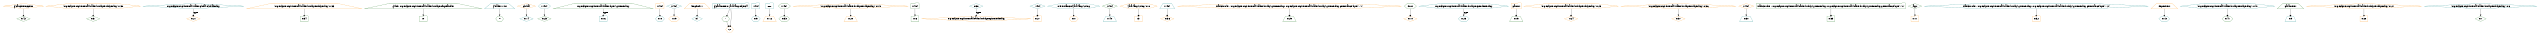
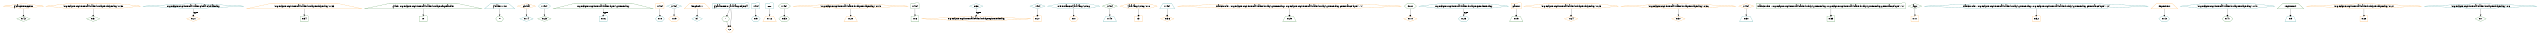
node "'parameter'": label "'parameter'" -> "'registered'"
edge "(org.eclipse.osgi.internal.loader.buddy.IBuddyPolicy) $r33" -> "$r34": arrowhead dot -> normal
